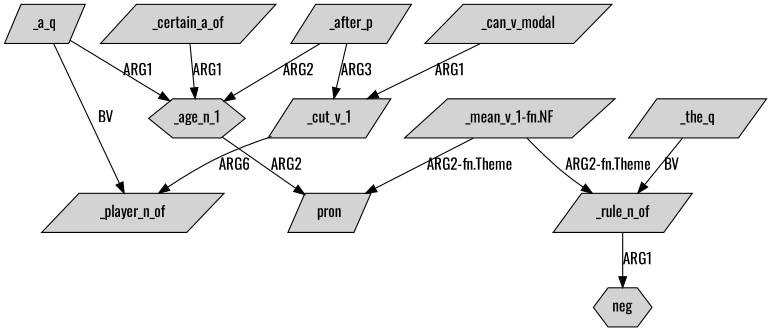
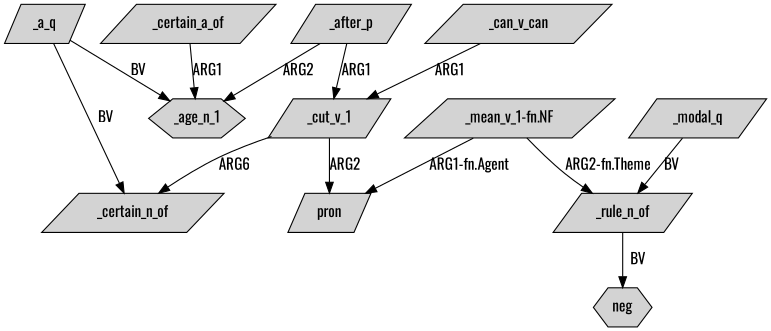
node "_can_v_modal": label "_can_v_modal" -> "_can_v_can"
edge "_a_q" -> "_age_n_1": label "ARG1" -> "BV"
edge "_after_p" -> "_cut_v_1": label "ARG3" -> "ARG1"
node "_the_q": label "_the_q" -> "_modal_q"
edge "_age_n_1" -> "pron": now "_cut_v_1" -> "pron"
edge "_mean_v_1-fn.NF" -> "pron": label "ARG2-fn.Theme" -> "ARG1-fn.Agent"
node "_player_n_of": label "_player_n_of" -> "_certain_n_of"
edge "_rule_n_of" -> "neg": label "ARG1" -> "BV"
